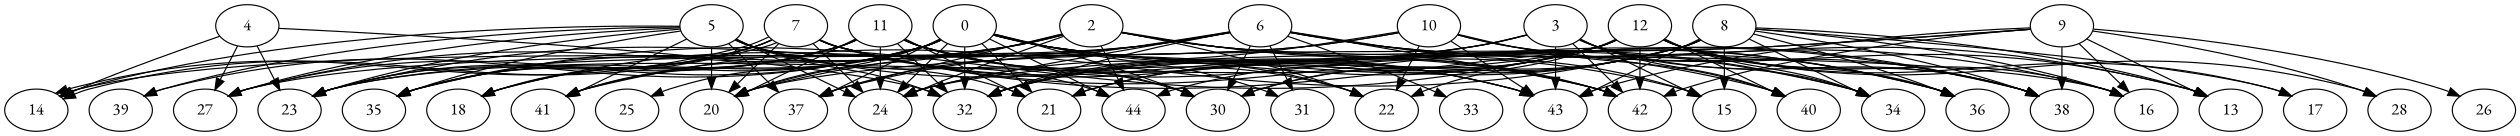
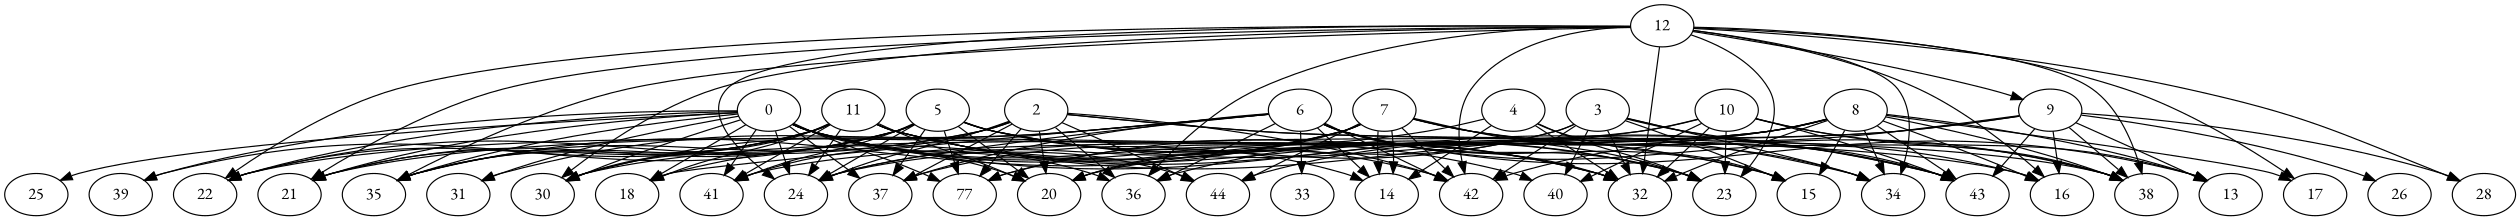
edge "12" -> "40": now "12" -> "9"
node "27": label "27" -> "77"
edge "4" -> "15": added
